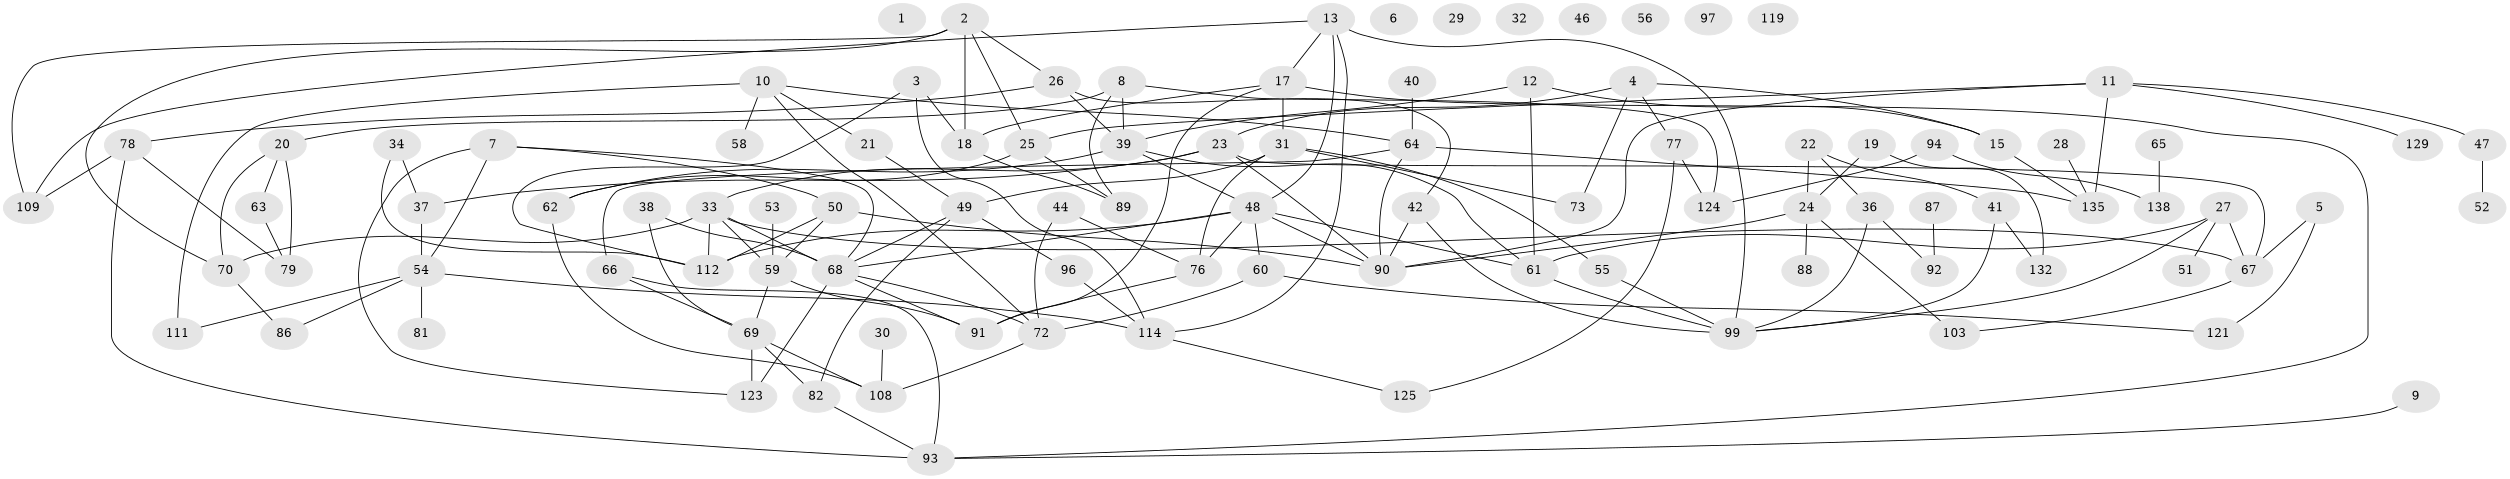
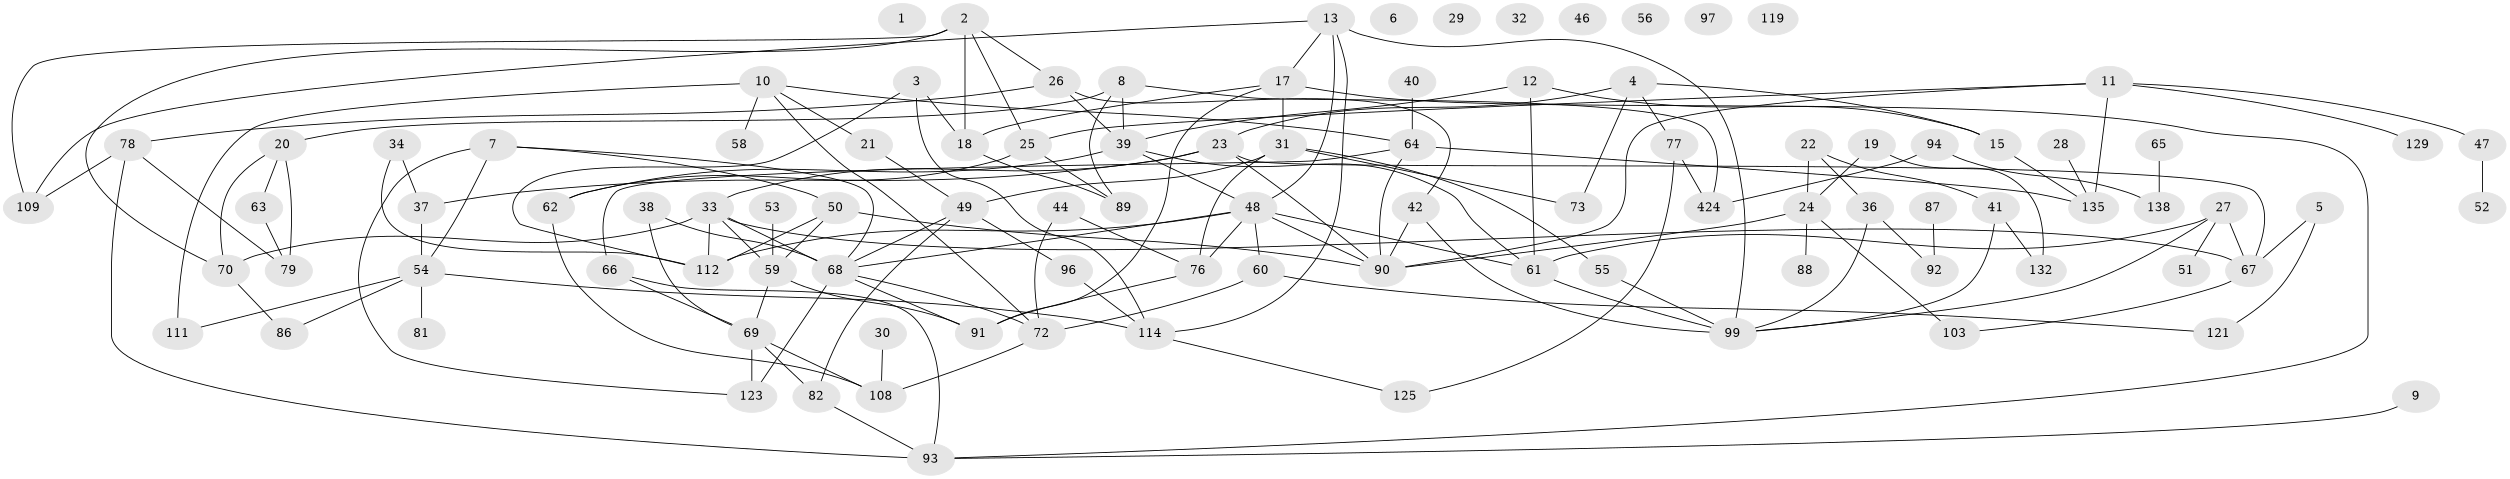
node "124": label "124" -> "424"
